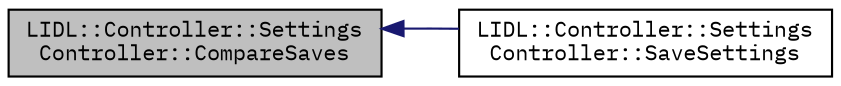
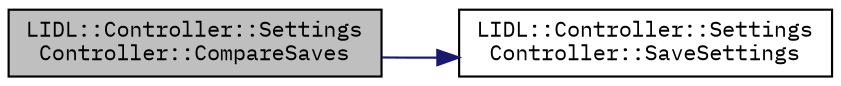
edge "LIDL::Controller::Settings Controller::SaveSettings" -> "LIDL::Controller::Settings Controller::CompareSaves": reversed
